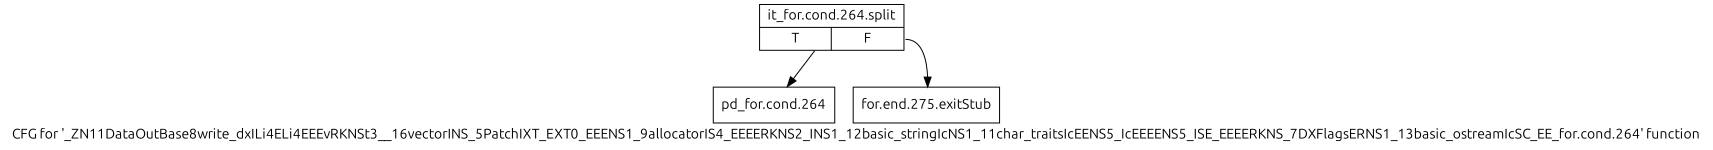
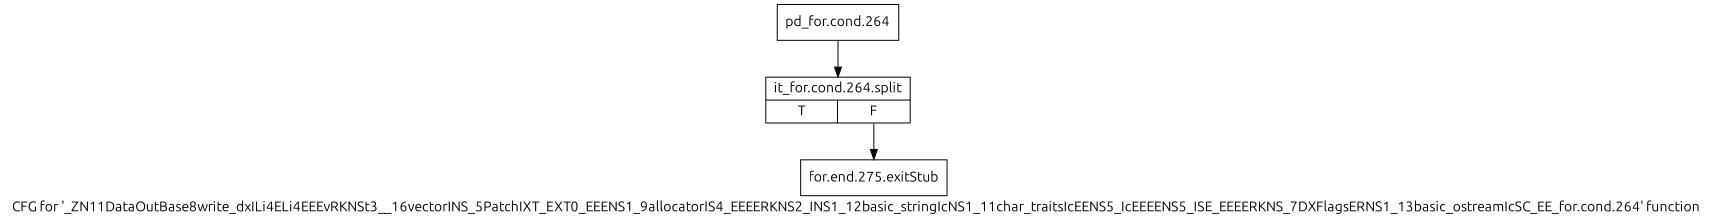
edge "it_for.cond.264.split" -> "pd_for.cond.264": reversed
